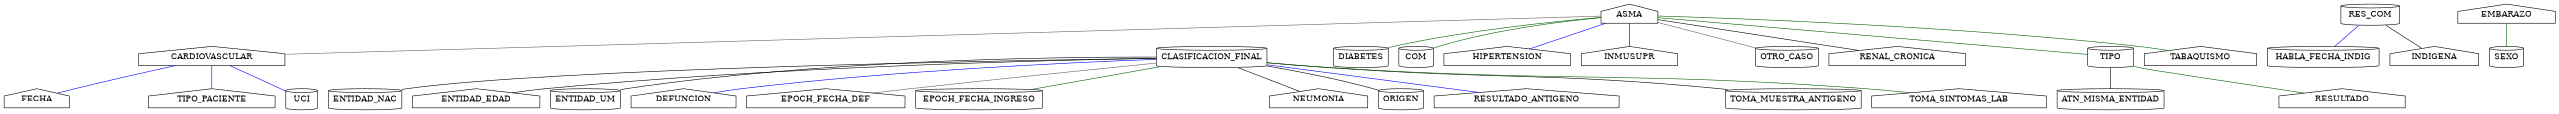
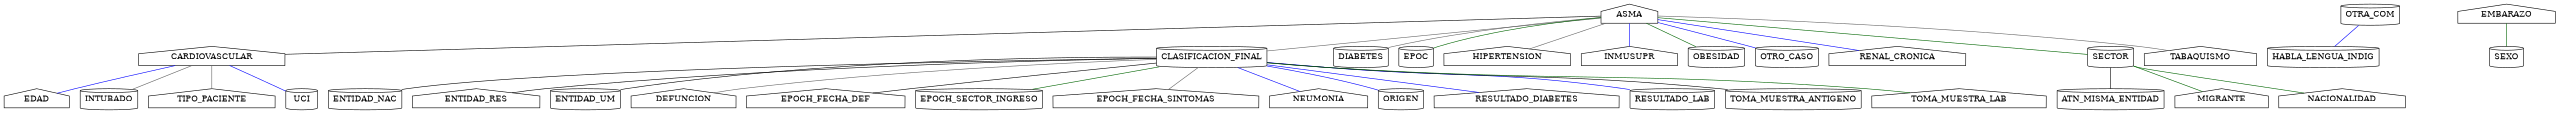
node "RES_COM": label "RES_COM" -> "OTRA_COM"
edge "ASMA" -- "TABAQUISMO": color darkgreen -> gray40
edge "ASMA" -- "DIABETES": color darkgreen -> gray40
edge "ASMA" -- "CARDIOVASCULAR": color gray40 -> black
edge "ASMA" -- "CLASIFICACION_FINAL": added
edge "ASMA" -- "INMUSUPR": color black -> blue
edge "ASMA" -- "OTRO_CASO": color gray40 -> blue
edge "ASMA" -- "RENAL_CRONICA": color black -> blue
edge "ASMA" -- "HIPERTENSION": color blue -> gray40
node "COM": label "COM" -> "EPOC"
node "OBESIDAD": added
node "TIPO": label "TIPO" -> "SECTOR"
node "HABLA_FECHA_INDIG": label "HABLA_FECHA_INDIG" -> "HABLA_LENGUA_INDIG"
node "INDIGENA": removed
edge "CLASIFICACION_FINAL" -- "DEFUNCION": color blue -> gray40
edge "CARDIOVASCULAR" -- "TIPO_PACIENTE": color blue -> gray40
edge "CLASIFICACION_FINAL" -- "ORIGEN": color black -> blue
edge "CLASIFICACION_FINAL" -- "EPOCH_FECHA_DEF": color gray40 -> black
edge "CLASIFICACION_FINAL" -- "NEUMONIA": color black -> blue
node "FECHA": label "FECHA" -> "EDAD"
node "INTUBADO": added
node "ENTIDAD_EDAD": label "ENTIDAD_EDAD" -> "ENTIDAD_RES"
node "EPOCH_FECHA_INGRESO": label "EPOCH_FECHA_INGRESO" -> "EPOCH_SECTOR_INGRESO"
node "EPOCH_FECHA_SINTOMAS": added
node "RESULTADO_ANTIGENO": label "RESULTADO_ANTIGENO" -> "RESULTADO_DIABETES"
node "RESULTADO_LAB": added
node "TOMA_SINTOMAS_LAB": label "TOMA_SINTOMAS_LAB" -> "TOMA_MUESTRA_LAB"
node "MIGRANTE": added
node "RESULTADO": label "RESULTADO" -> "NACIONALIDAD"
